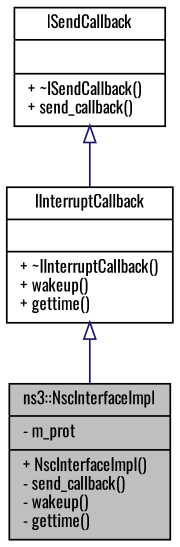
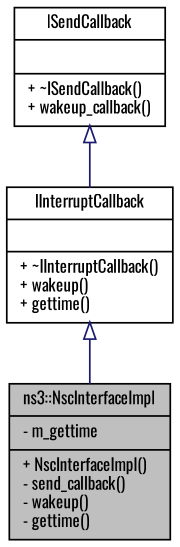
node "ISendCallback": text "+ send_callback()" -> "+ wakeup_callback()"
node "ns3::NscInterfaceImpl": text "- m_prot" -> "- m_gettime"
